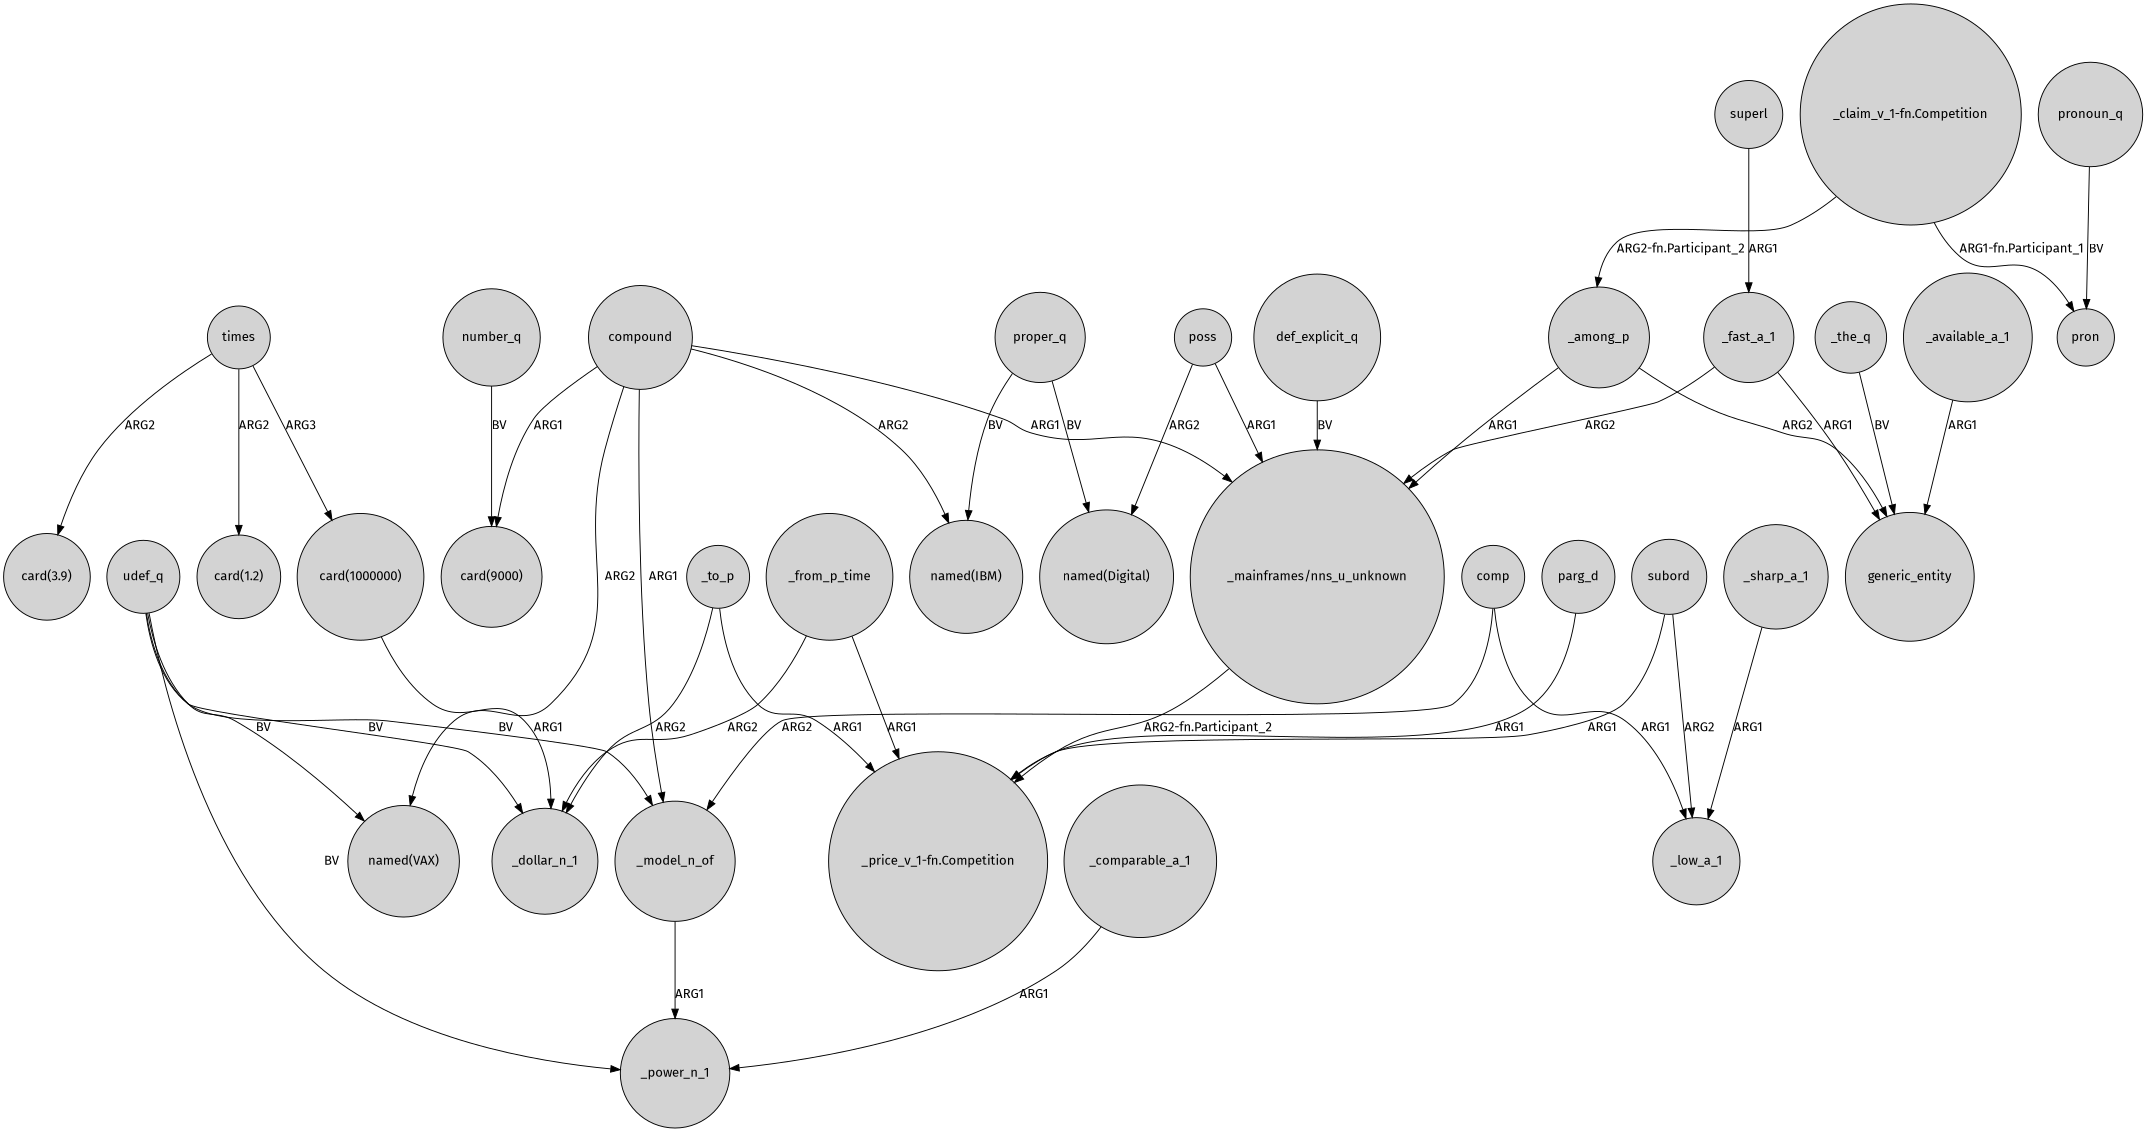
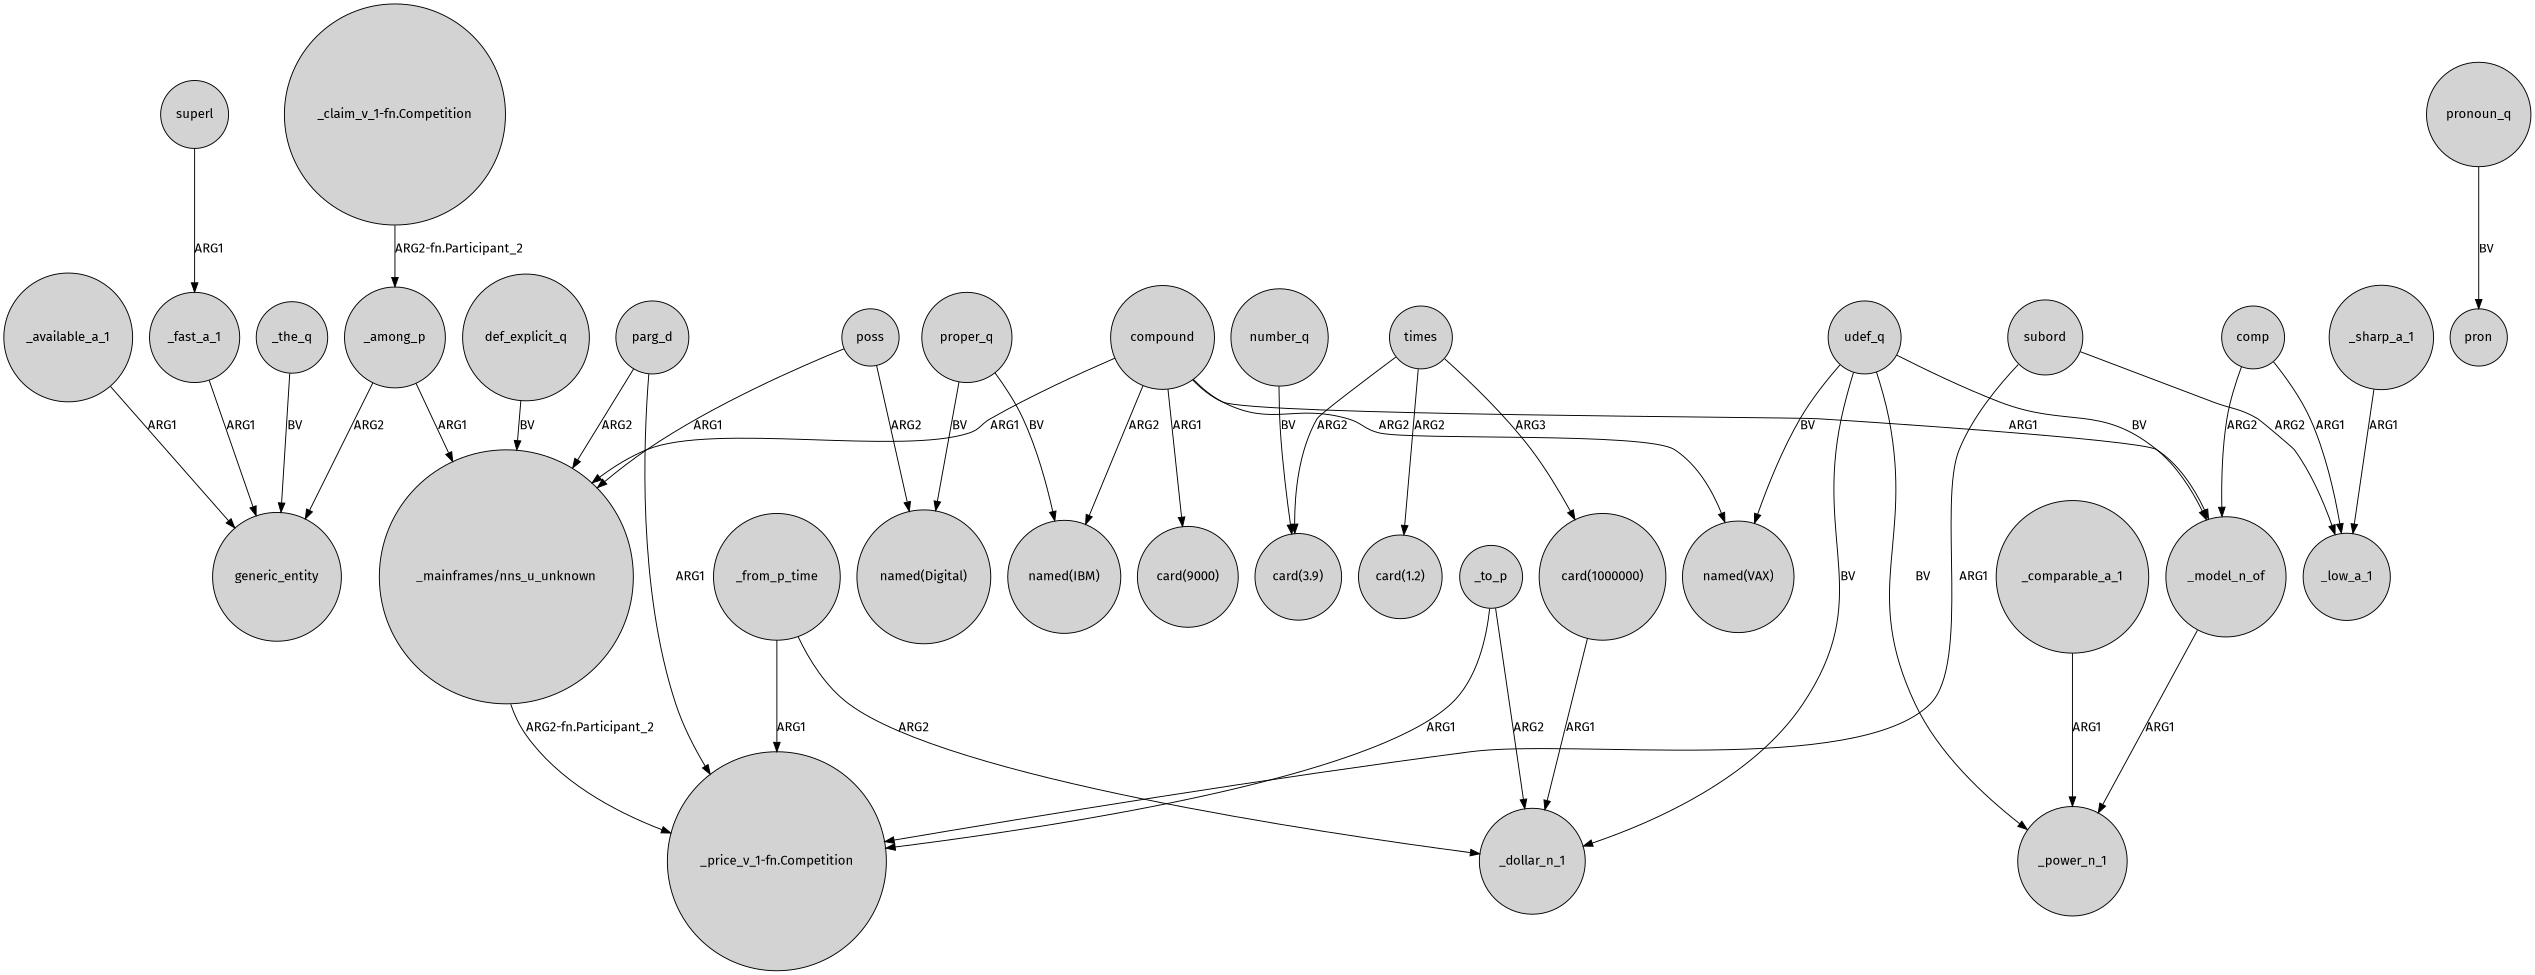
edge "_claim_v_1-fn.Competition" -> "pron": removed, label "ARG1-fn.Participant_1"
edge "_fast_a_1" -> "_mainframes/nns_u_unknown": now "parg_d" -> "_mainframes/nns_u_unknown"
edge "number_q" -> "card(9000)": now "number_q" -> "card(3.9)"
